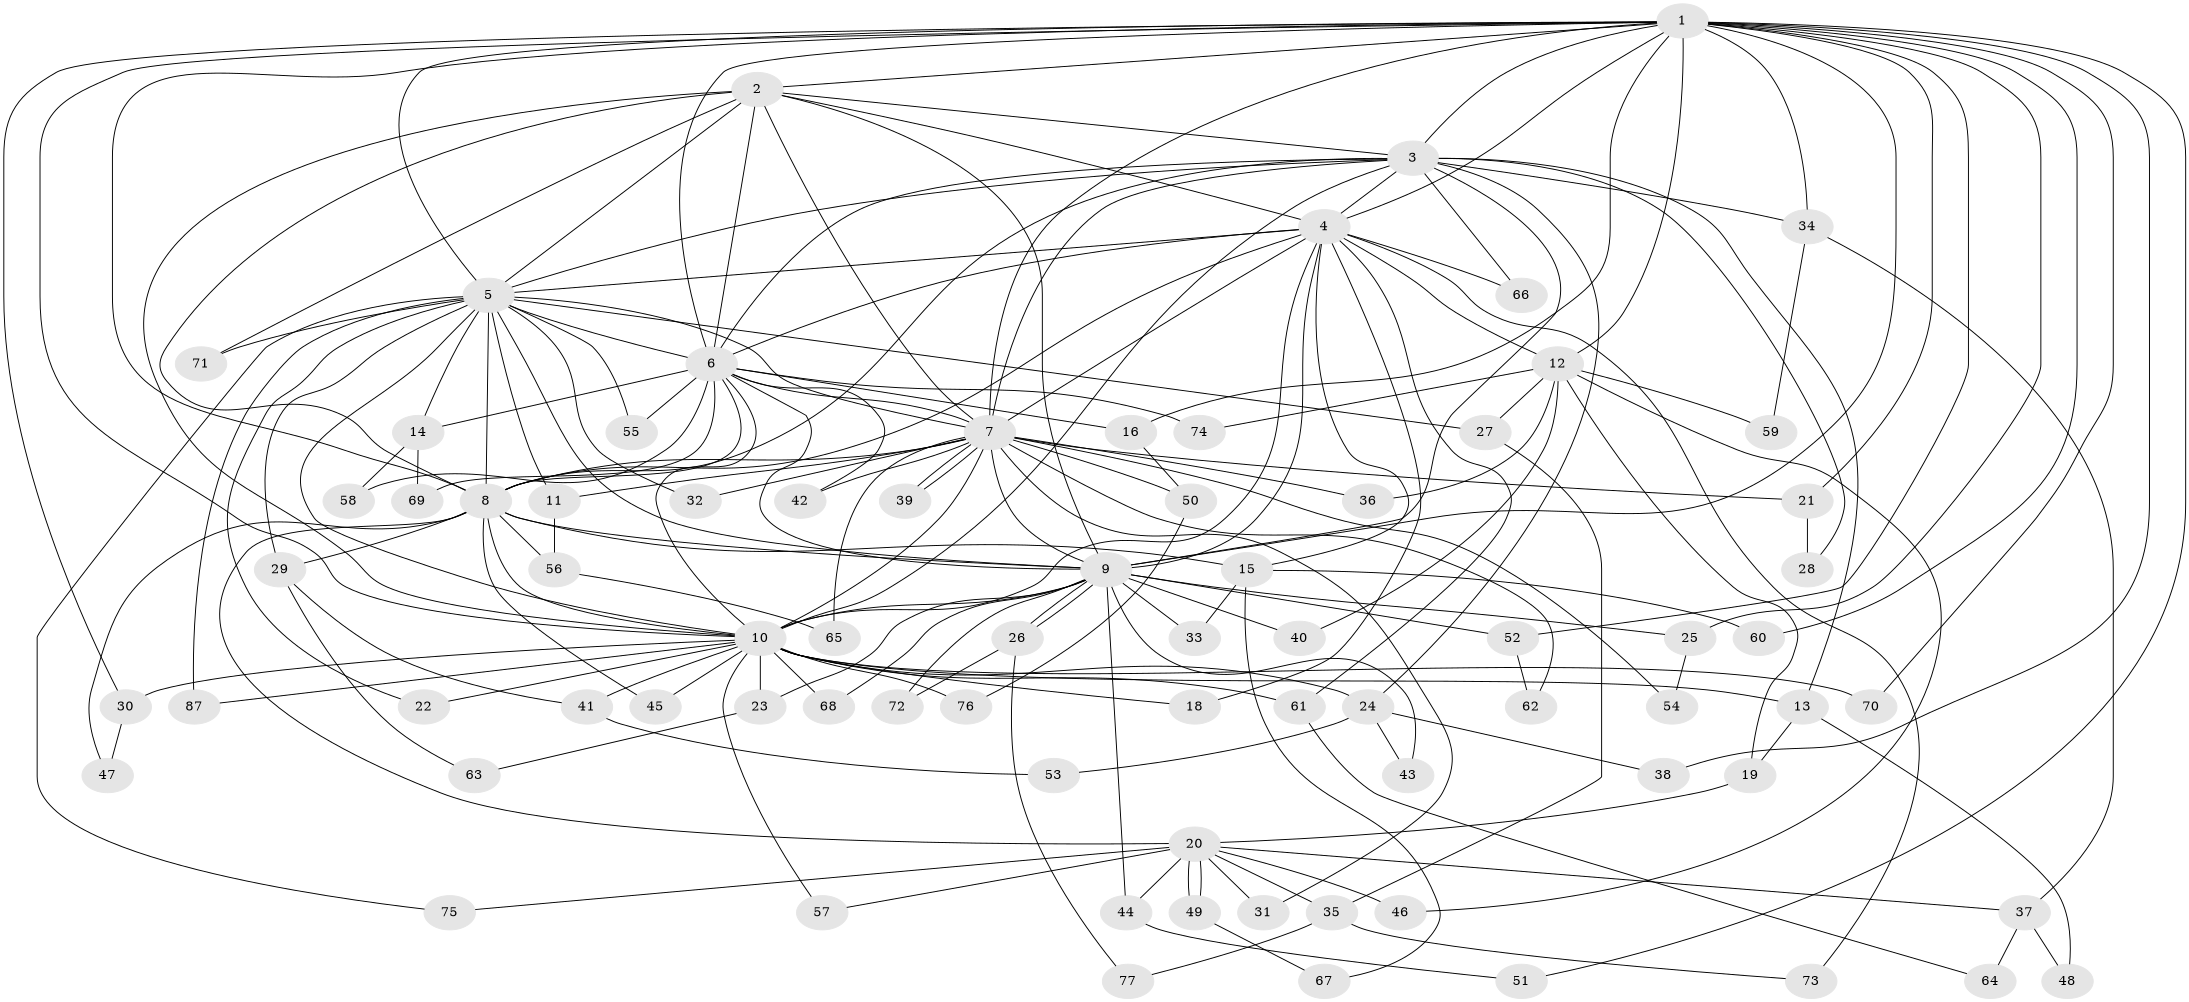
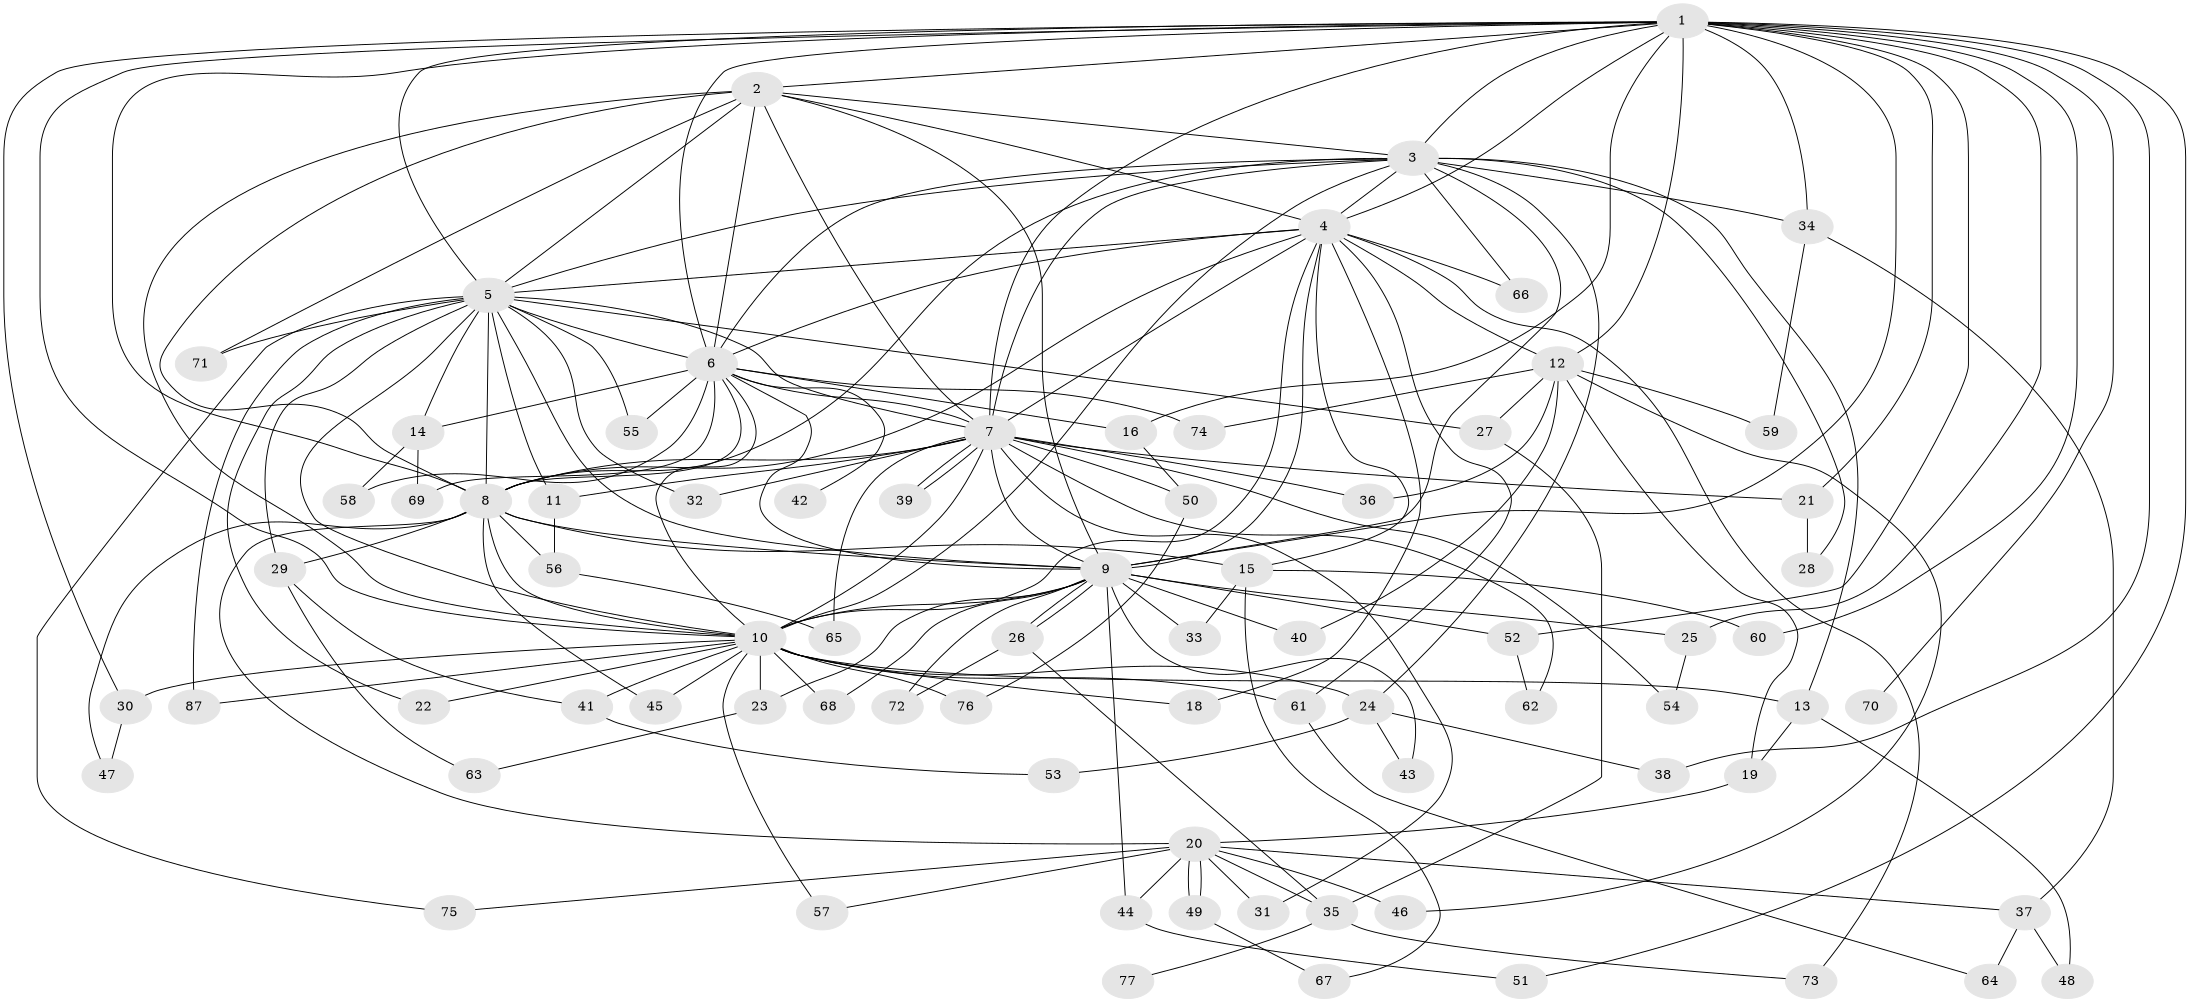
edge "7" -- "42": removed
edge "10" -- "70": removed
edge "26" -- "77": now "26" -- "35"
